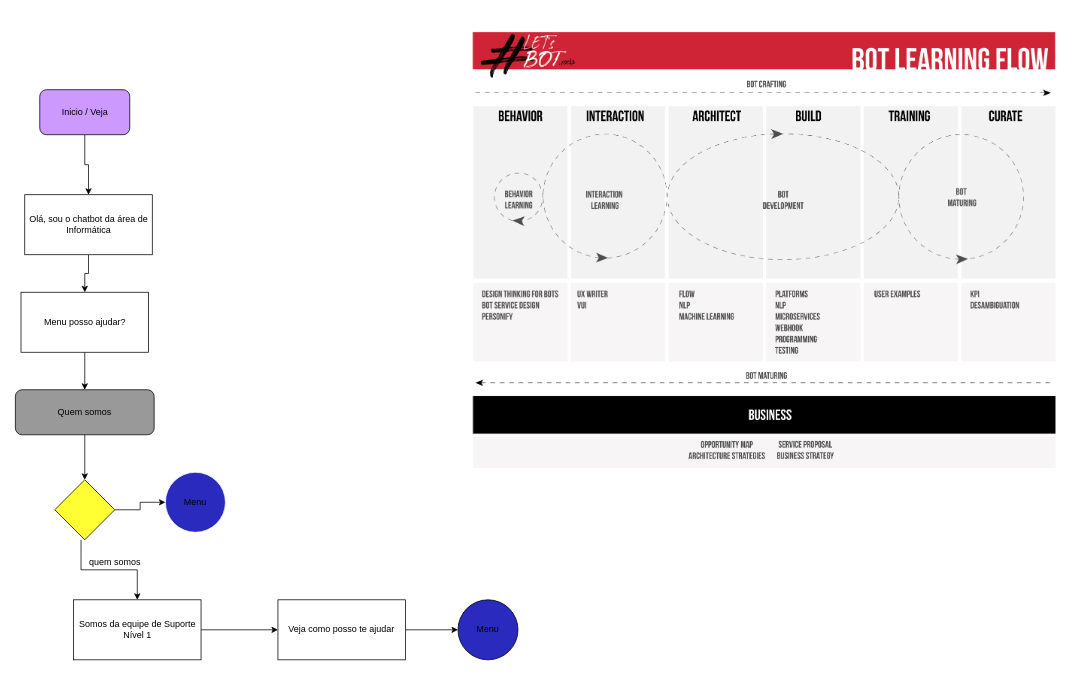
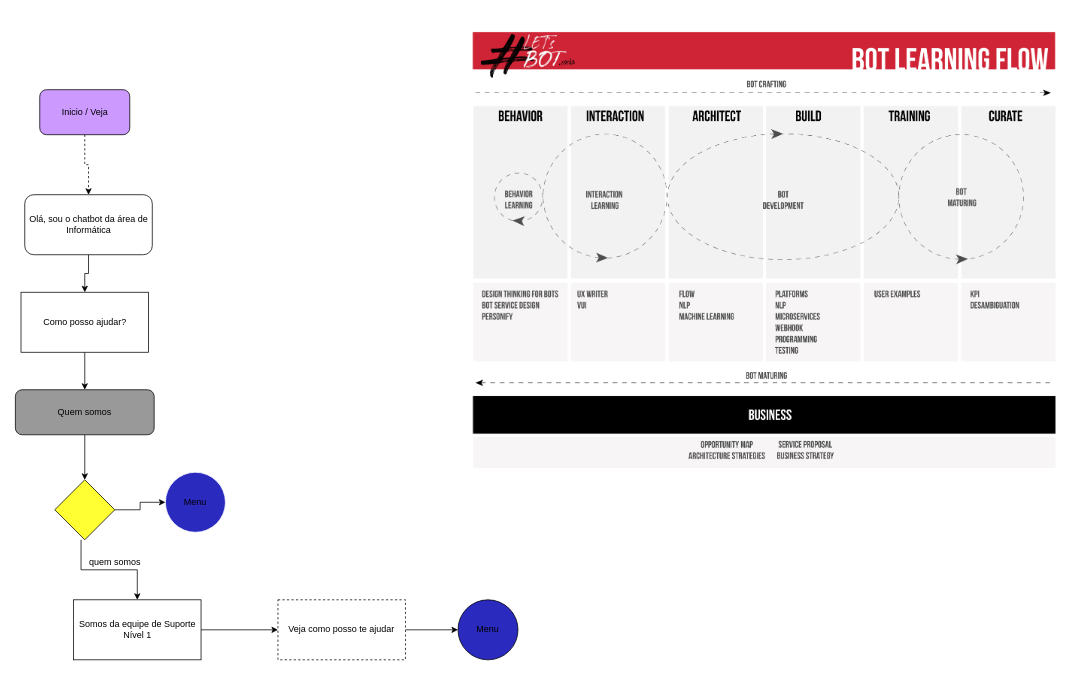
edge "Inicio / Veja" -> "Olá, sou o chatbot da área de Informática": style solid -> dashed
node "Olá, sou o chatbot da área de Informática": shape rectangle -> rounded rectangle
node "Menu posso ajudar?": label "Menu posso ajudar?" -> "Como posso ajudar?"
node "Veja como posso te ajudar": style solid -> dashed
